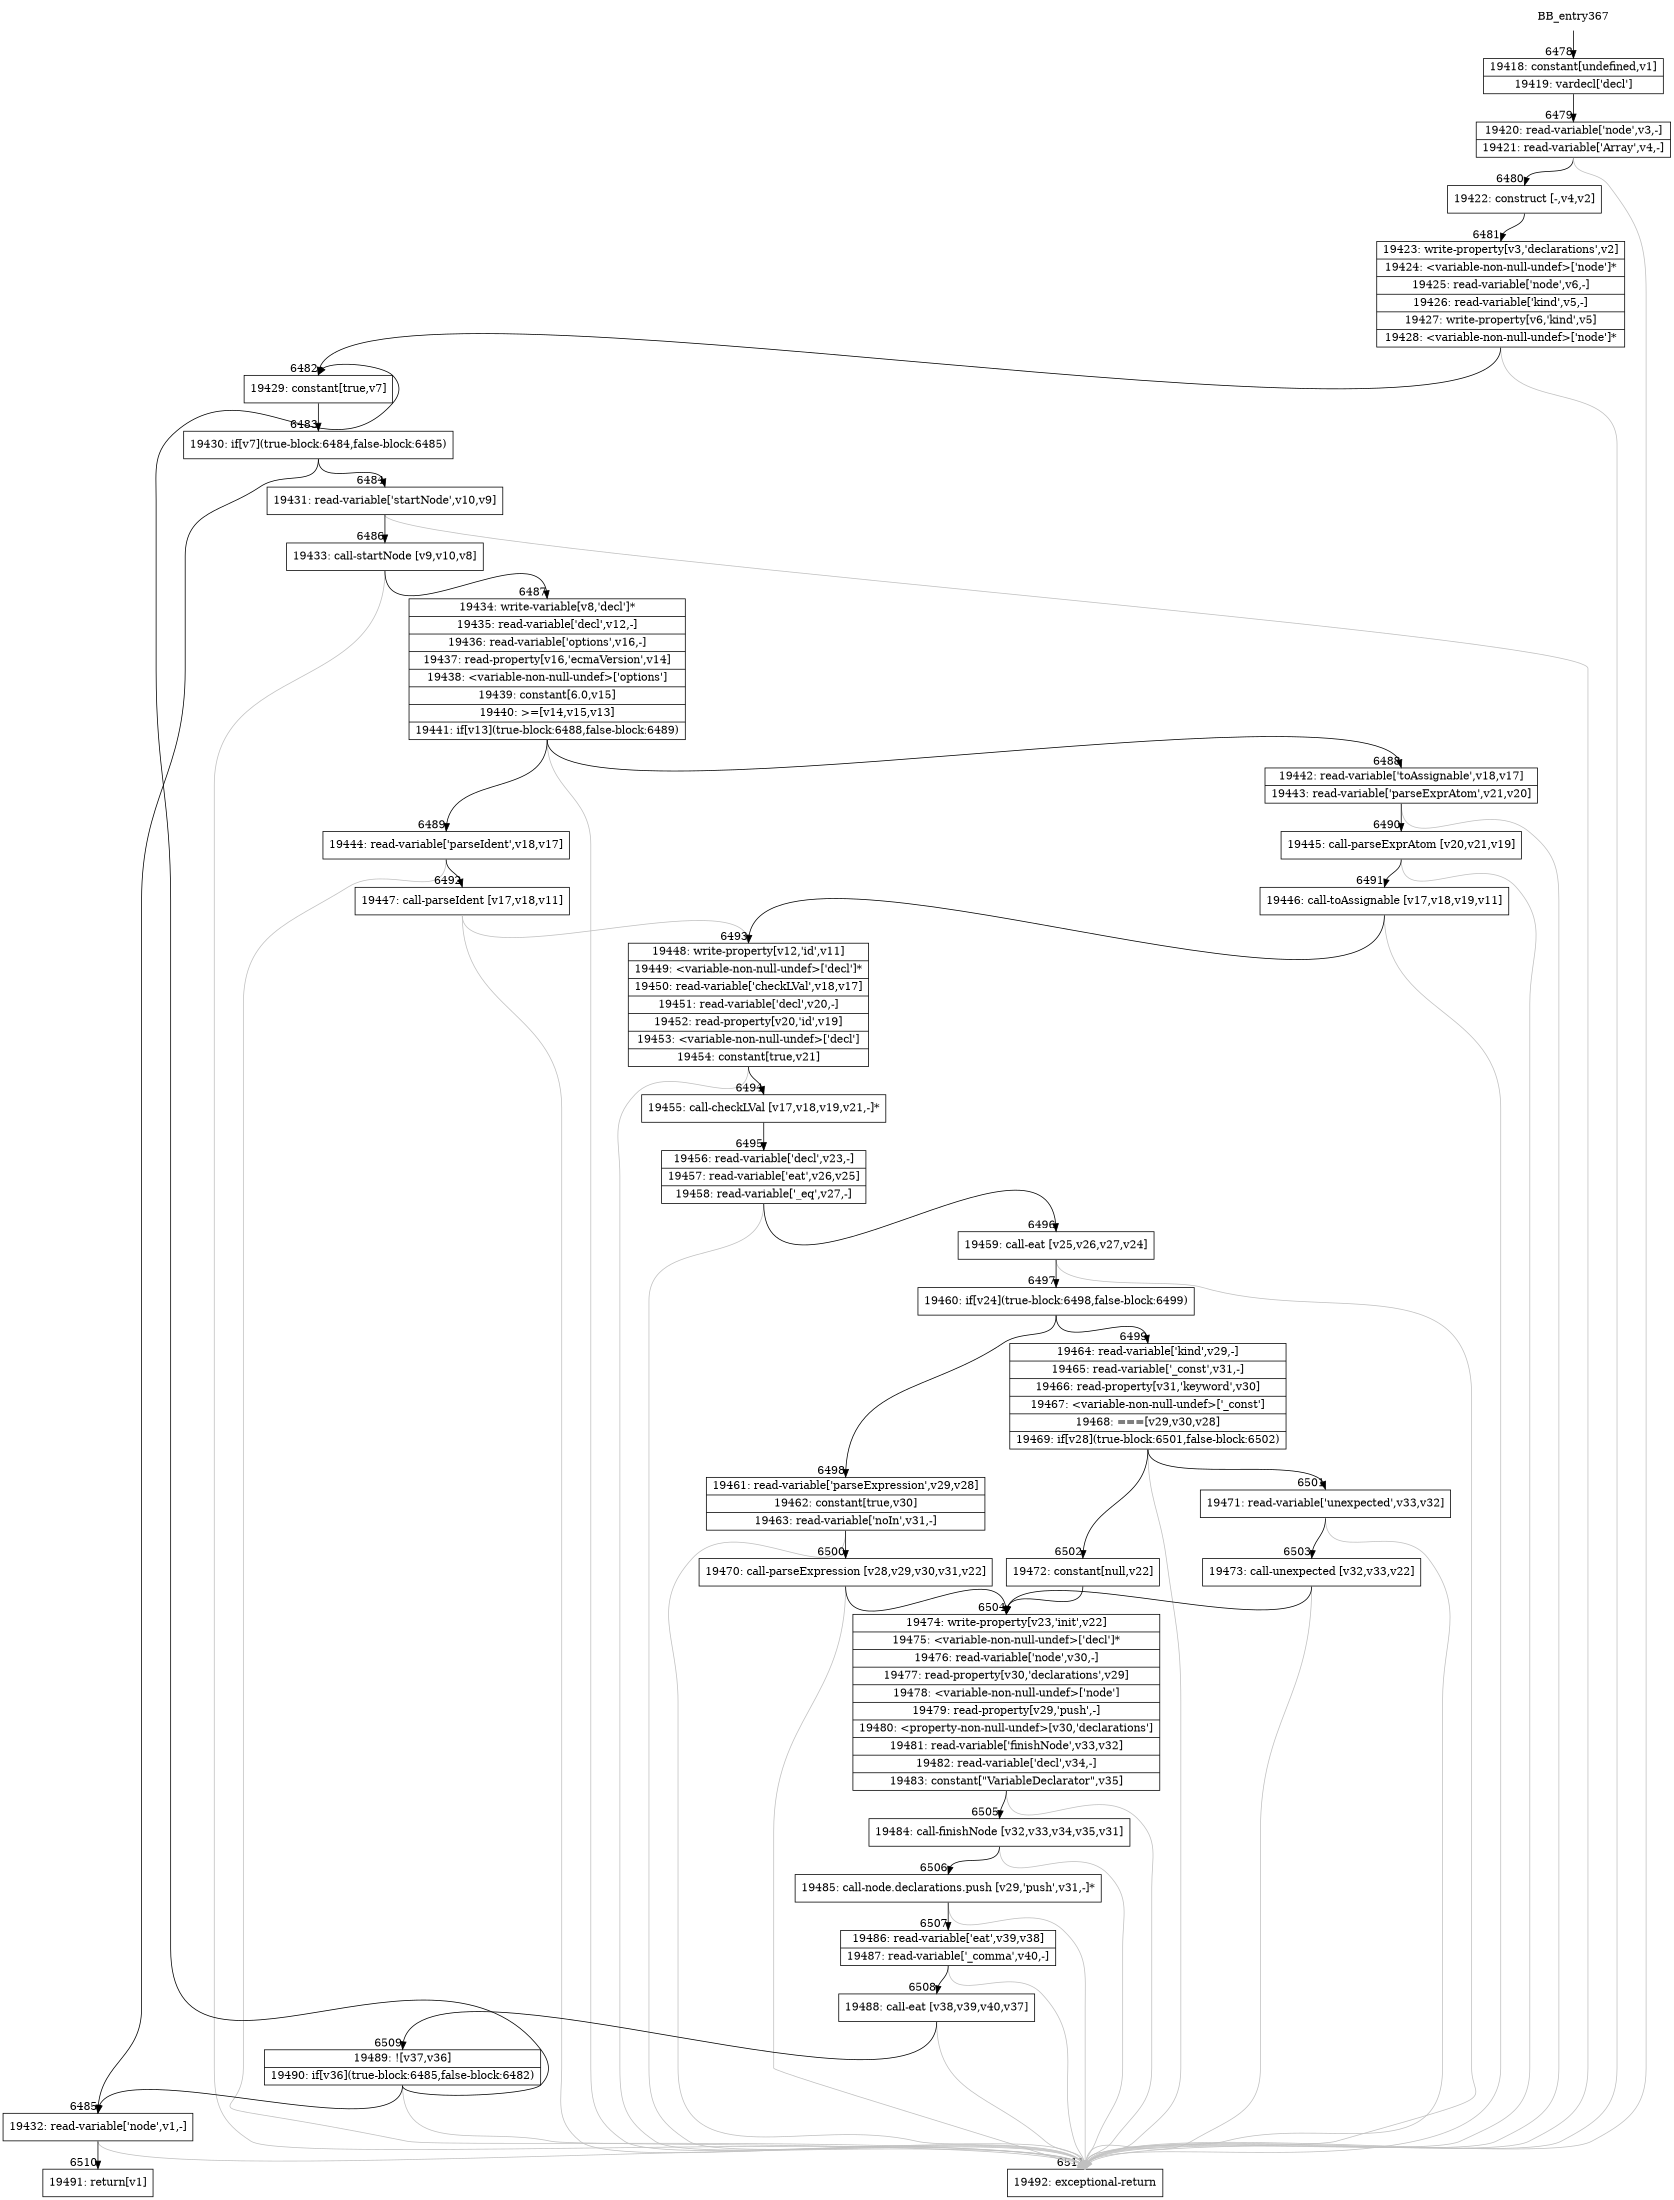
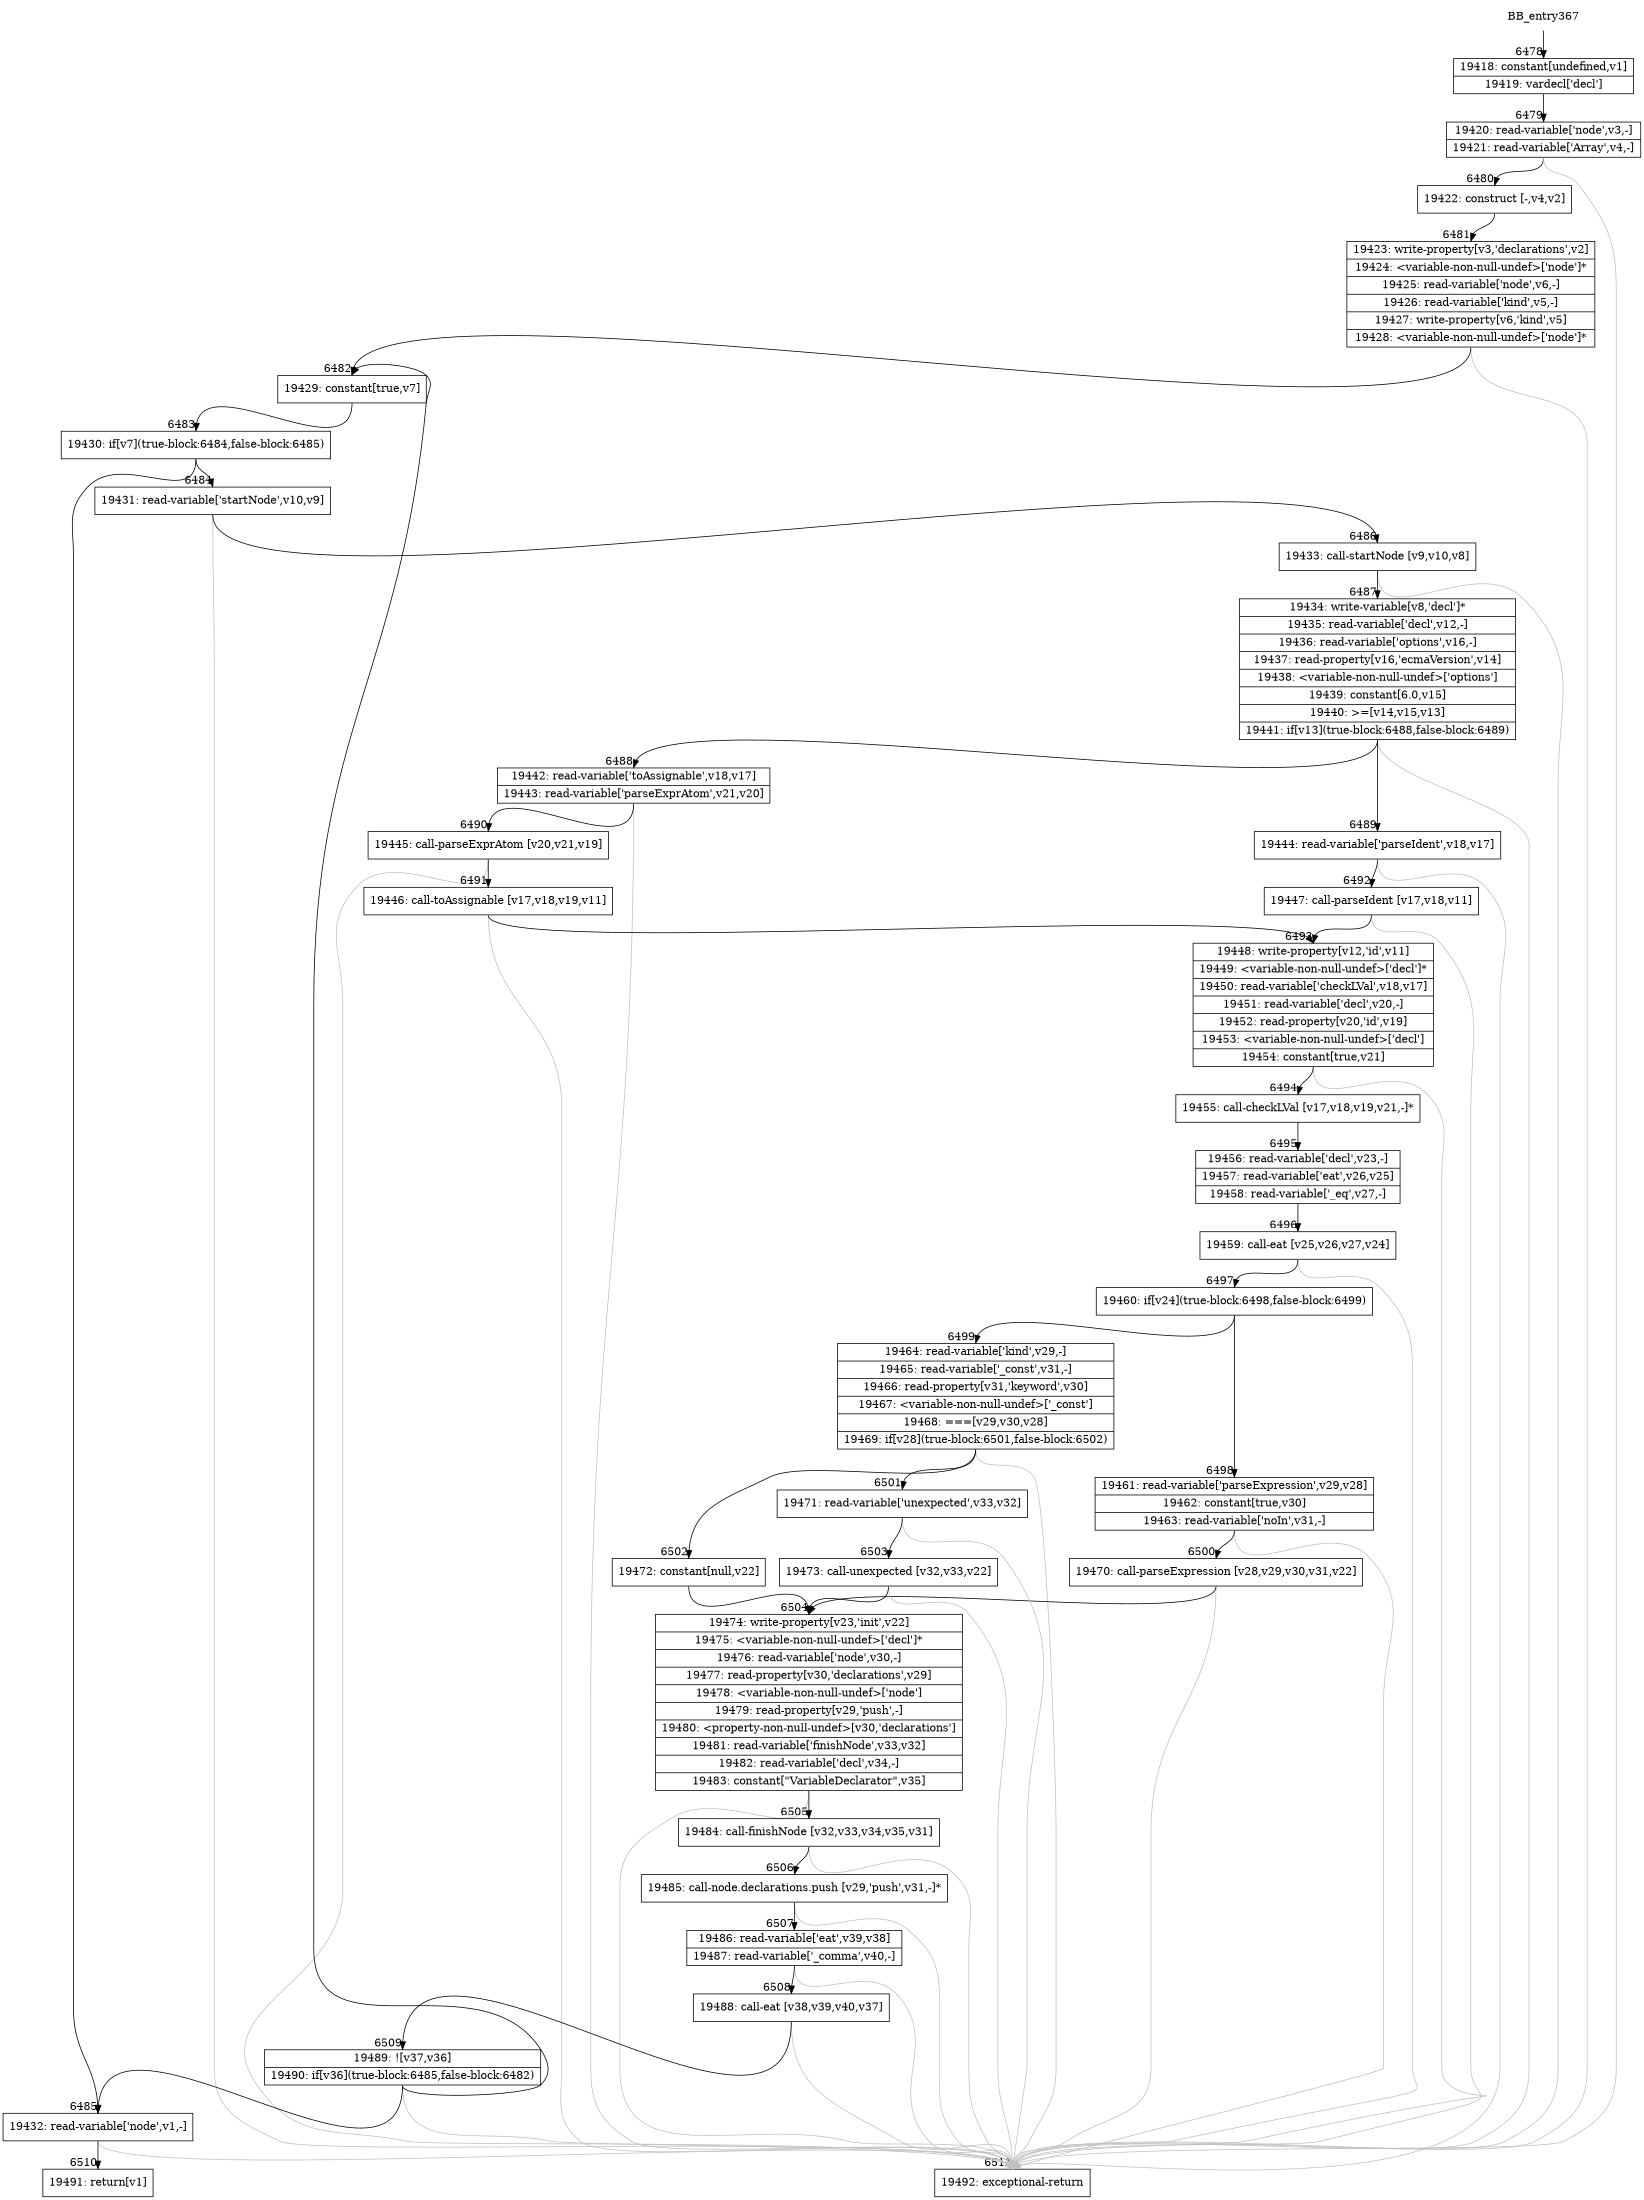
edge "19447: call-parseIdent [v17,v18,v11]" -> "19448: write-property[v12,'id',v11]": color gray -> black
edge "19456: read-variable['decl',v23,-]" -> "19492: exceptional-return": removed
